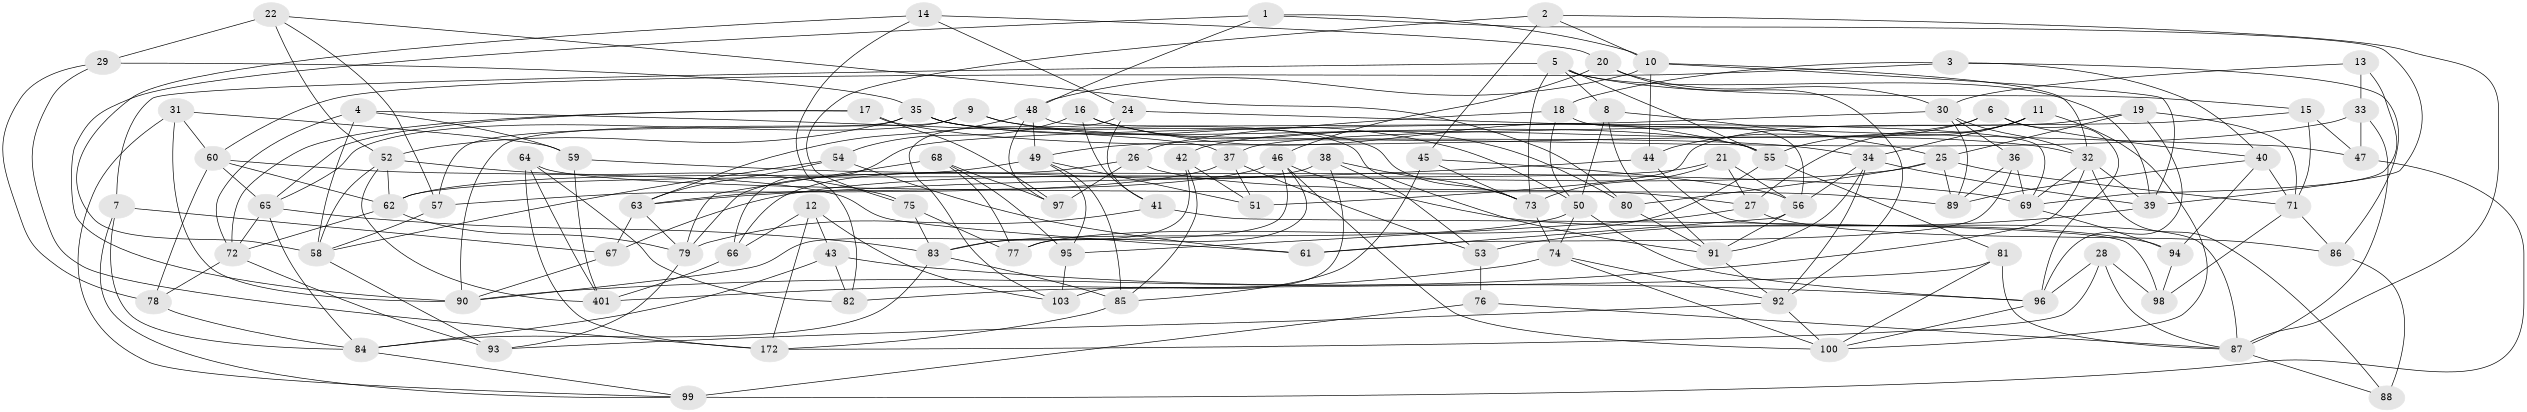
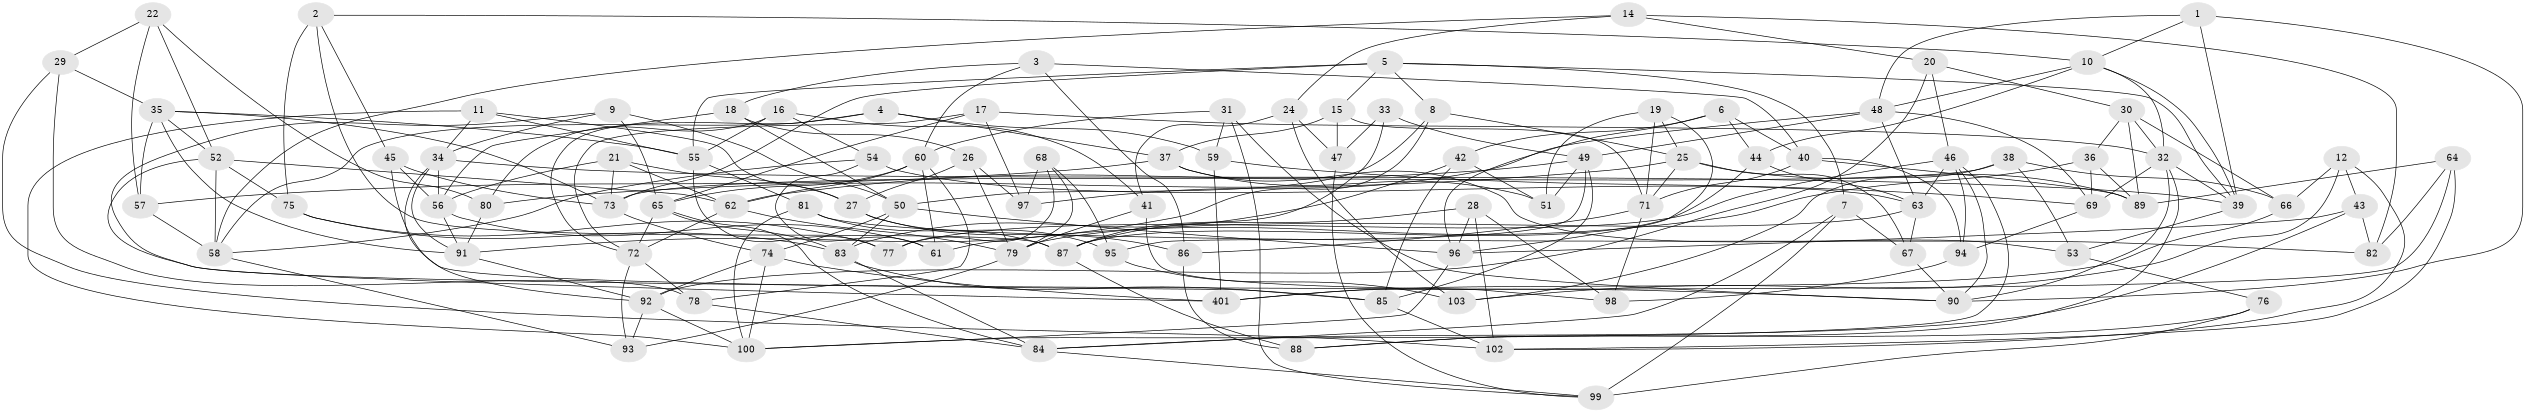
node "13": removed
edge "76" -- "87": now "76" -- "88"
node "172": label "172" -> "102"
